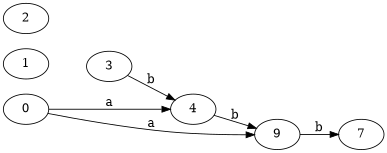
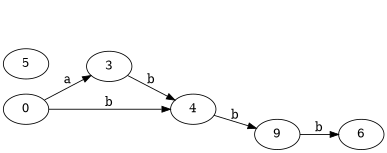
node "2": removed
node "1": label "1" -> "5"
edge "0" -> "4": label "a" -> "b"
edge "0" -> "9": now "0" -> "3"
node "7": label "7" -> "6"
